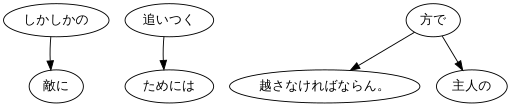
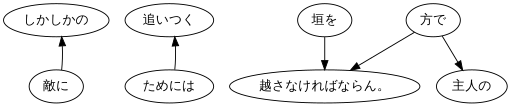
node "垣を": added
edge "しかしかの" -> "敵に": reversed
edge "追いつく" -> "ためには": reversed
